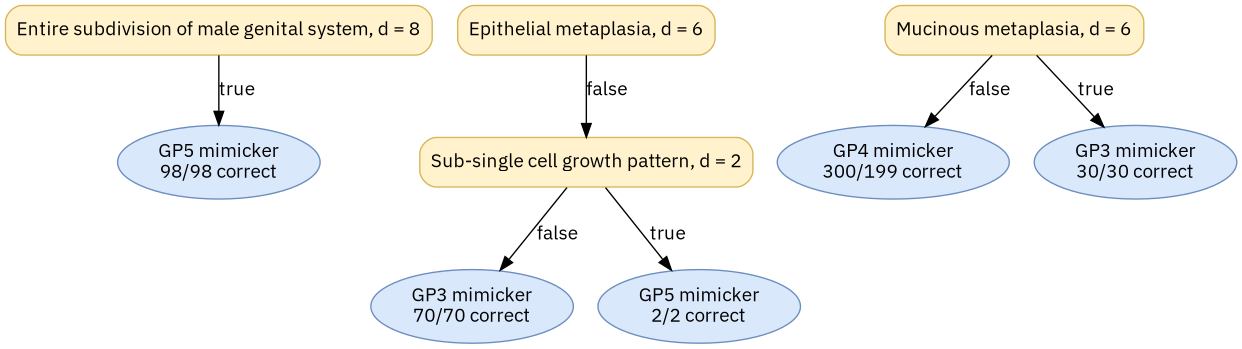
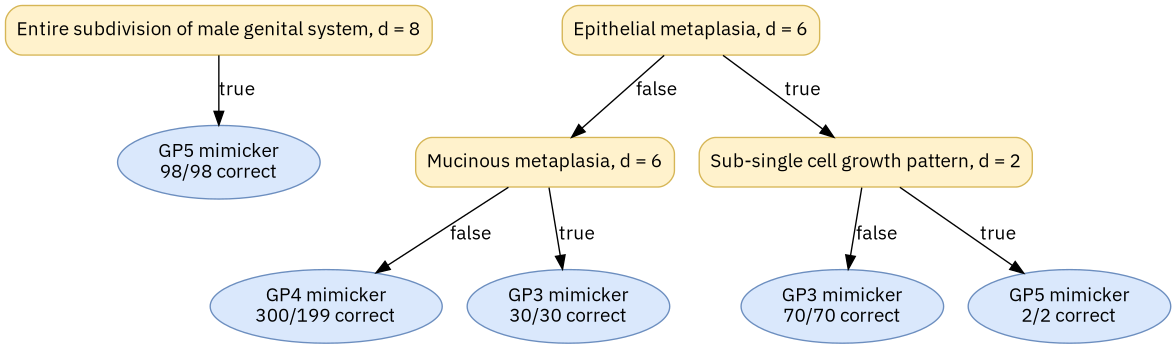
edge "Epithelial metaplasia, d = 6" -> "Sub-single cell growth pattern, d = 2": label "false" -> "true"
edge "Epithelial metaplasia, d = 6" -> "Mucinous metaplasia, d = 6": added, label "false"
